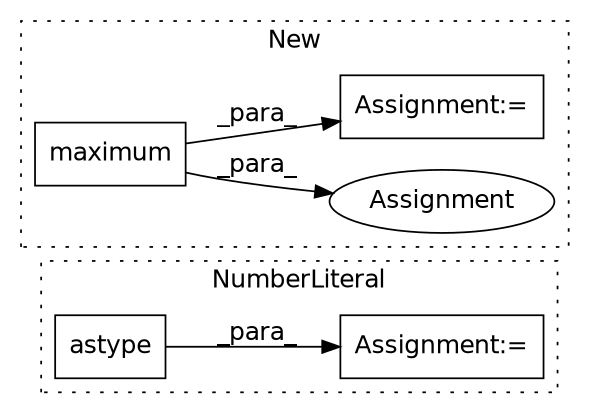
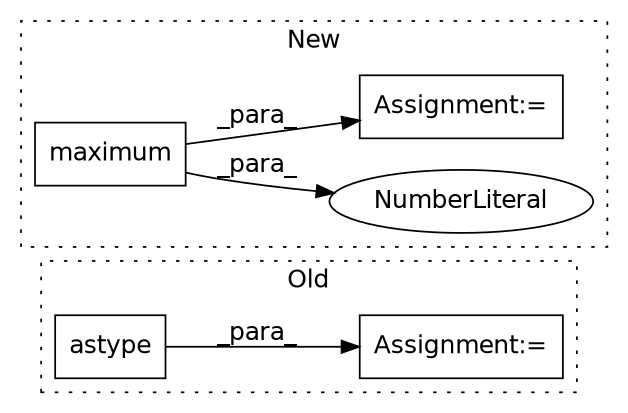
node "Assignment": label "Assignment" -> "NumberLiteral"
cluster "NumberLiteral": label "NumberLiteral" -> "Old"
